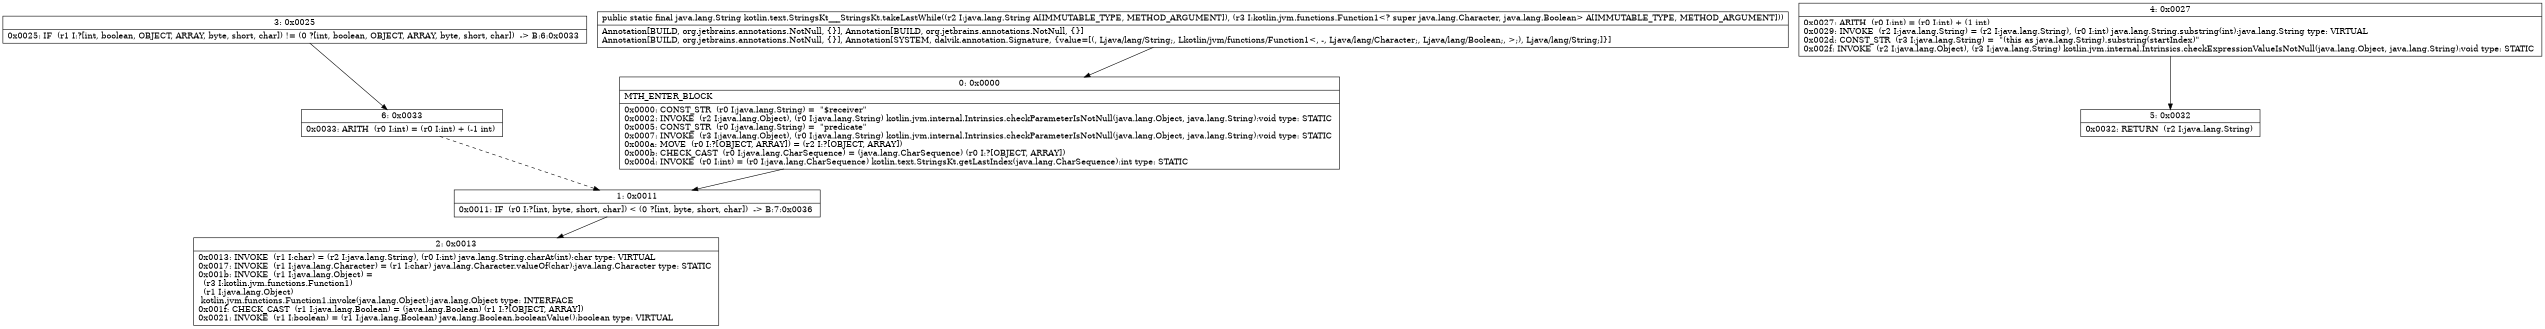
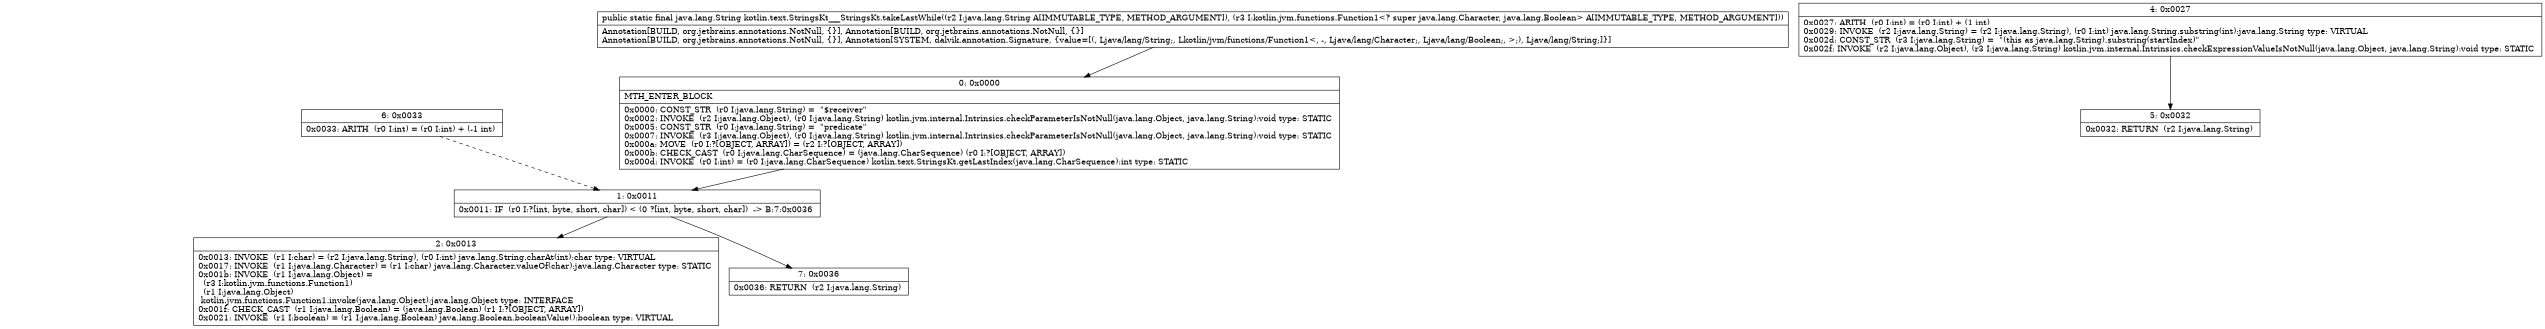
node "3: 0x0025": removed
node "7: 0x0036": added
